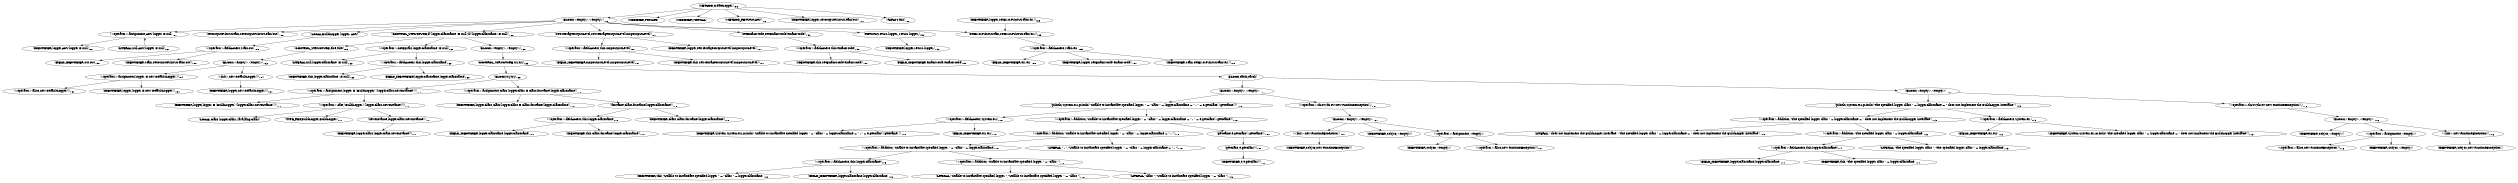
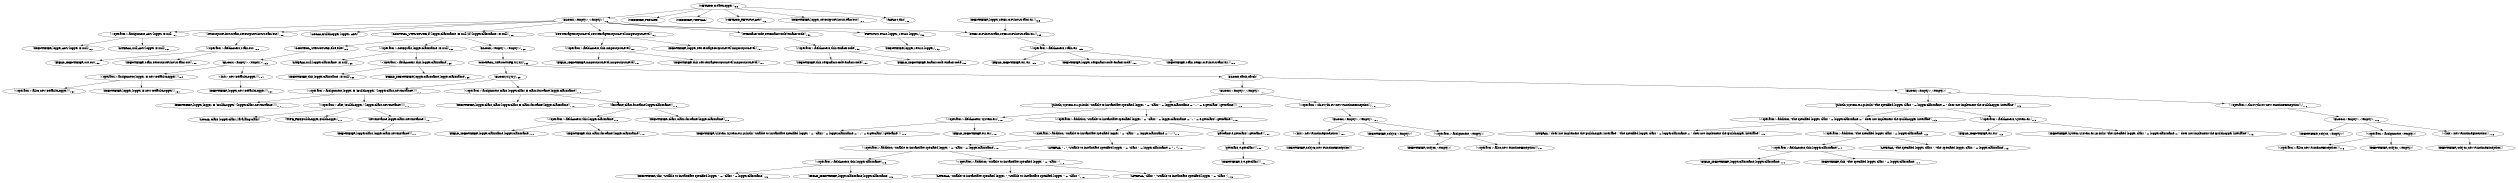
edge "(LOCAL,BuildLogger logger: ANY)" -> "(<operator>.fieldAccess,Main.out)": now "(setOutputPrintStream,setOutputPrintStream(out))" -> "(<operator>.fieldAccess,Main.out)"
edge "(LITERAL,null,ANY logger = null)" -> "(<operator>.assignment,ANY logger = null)": reversed
